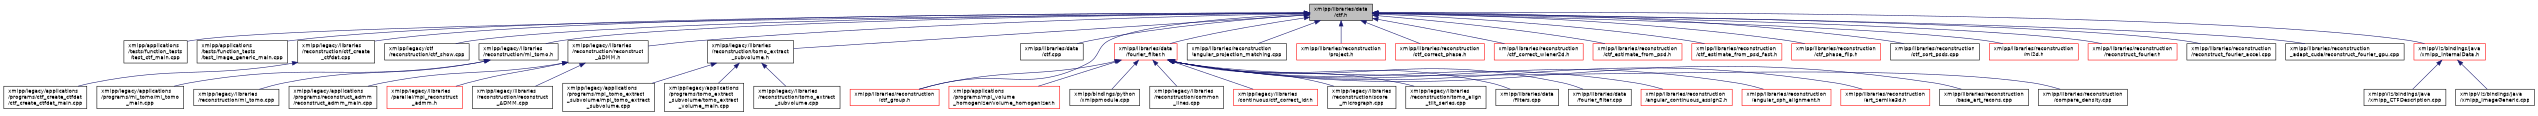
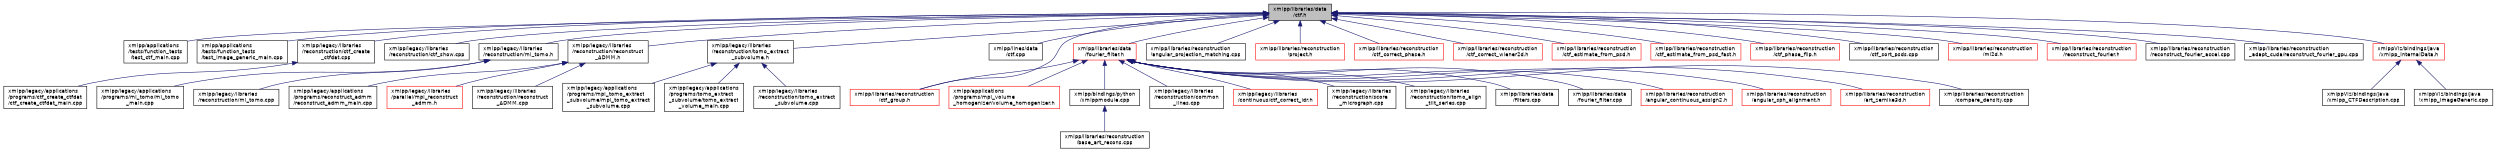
node "xmipp/legacy/ctf /reconstruction/ctf_show.cpp": label "xmipp/legacy/ctf /reconstruction/ctf_show.cpp" -> "xmipp/legacy/libraries /reconstruction/ctf_show.cpp"
node "xmipp/libraries/data /ctf.cpp": label "xmipp/libraries/data /ctf.cpp" -> "xmipp/lines/data /ctf.cpp"
edge "xmipp/libraries/reconstruction /base_art_recons.cpp" -> "xmipp/libraries/data /fourier_filter.h": now "xmipp/libraries/reconstruction /base_art_recons.cpp" -> "xmipp/bindings/python /xmippmodule.cpp"
